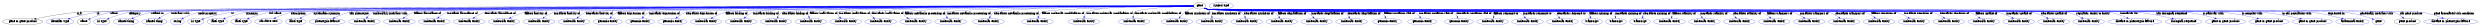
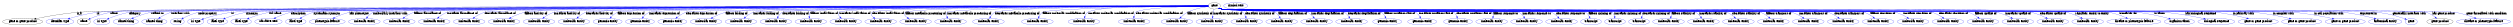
node "symbol type": label "symbol type" -> "symbol text"
node "organism taxon": added
